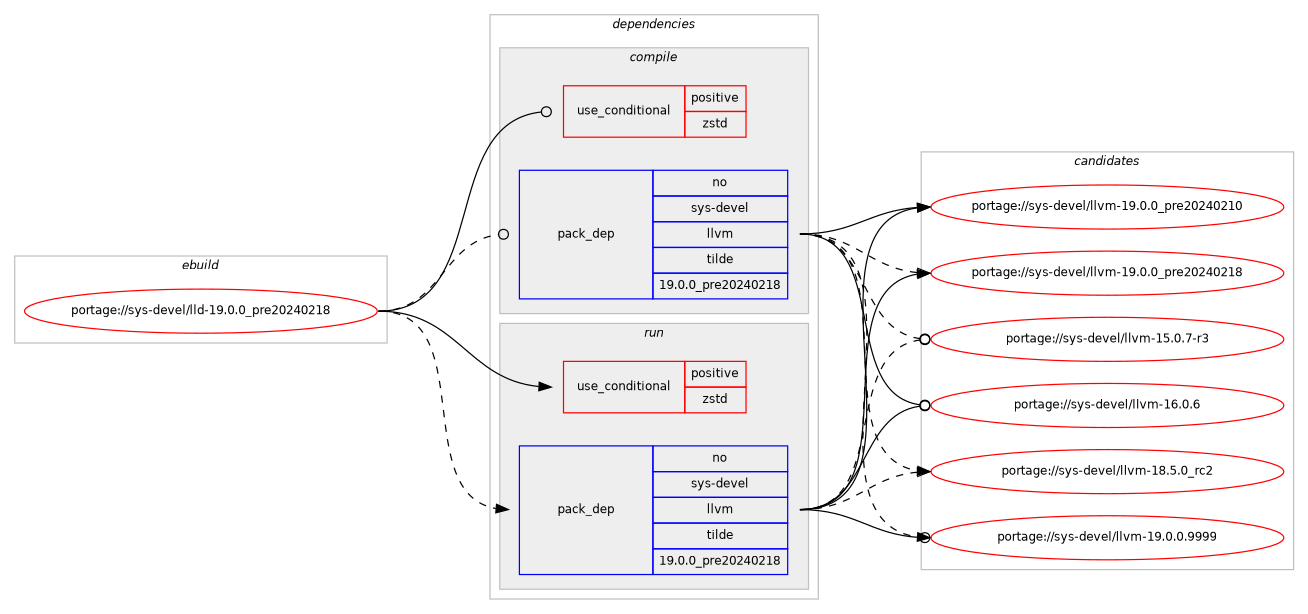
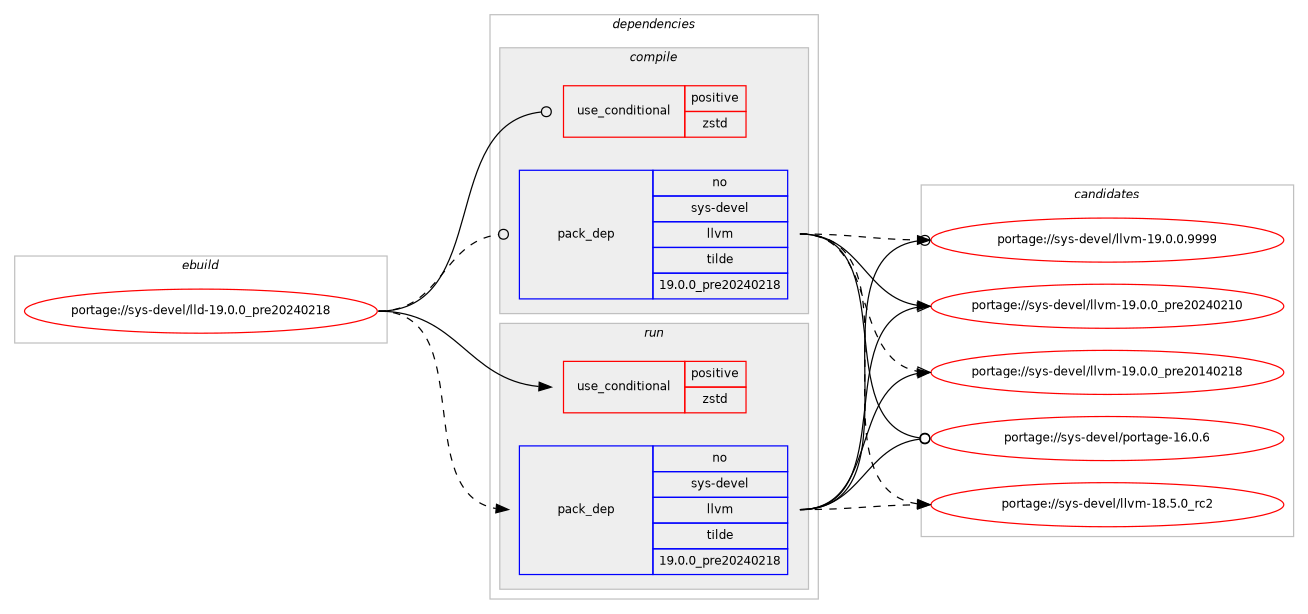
node "portage://sys-devel/llvm-19.0.0_pre20240218": label "portage://sys-devel/llvm-19.0.0_pre20240218" -> "portage://sys-devel/llvm-19.0.0_pre20140218"
node "portage://sys-devel/llvm-15.0.7-r3": removed
node "portage://sys-devel/llvm-16.0.6": label "portage://sys-devel/llvm-16.0.6" -> "portage://sys-devel/portage-16.0.6"
